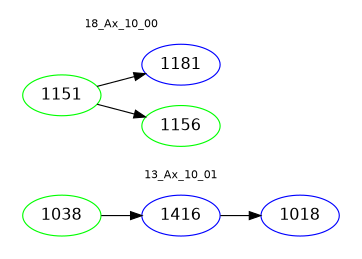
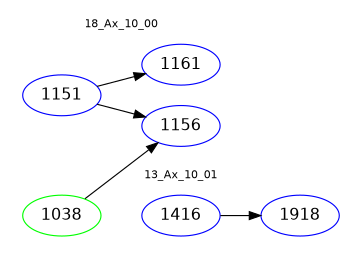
node "1181": label "1181" -> "1161"
node "1151": color green -> blue
node "1156": color green -> blue
edge "1038" -> "1416": now "1038" -> "1156"
node "1018": label "1018" -> "1918"
